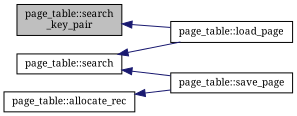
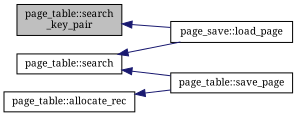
node "page_table::load_page": label "page_table::load_page" -> "page_save::load_page"
